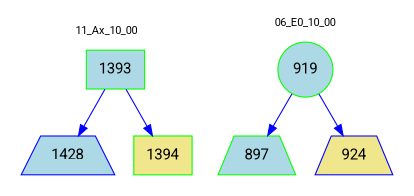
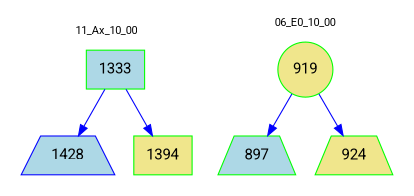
node "1393": label "1393" -> "1333"
node "919": fillcolor lightblue -> khaki
node "924": color blue -> green
